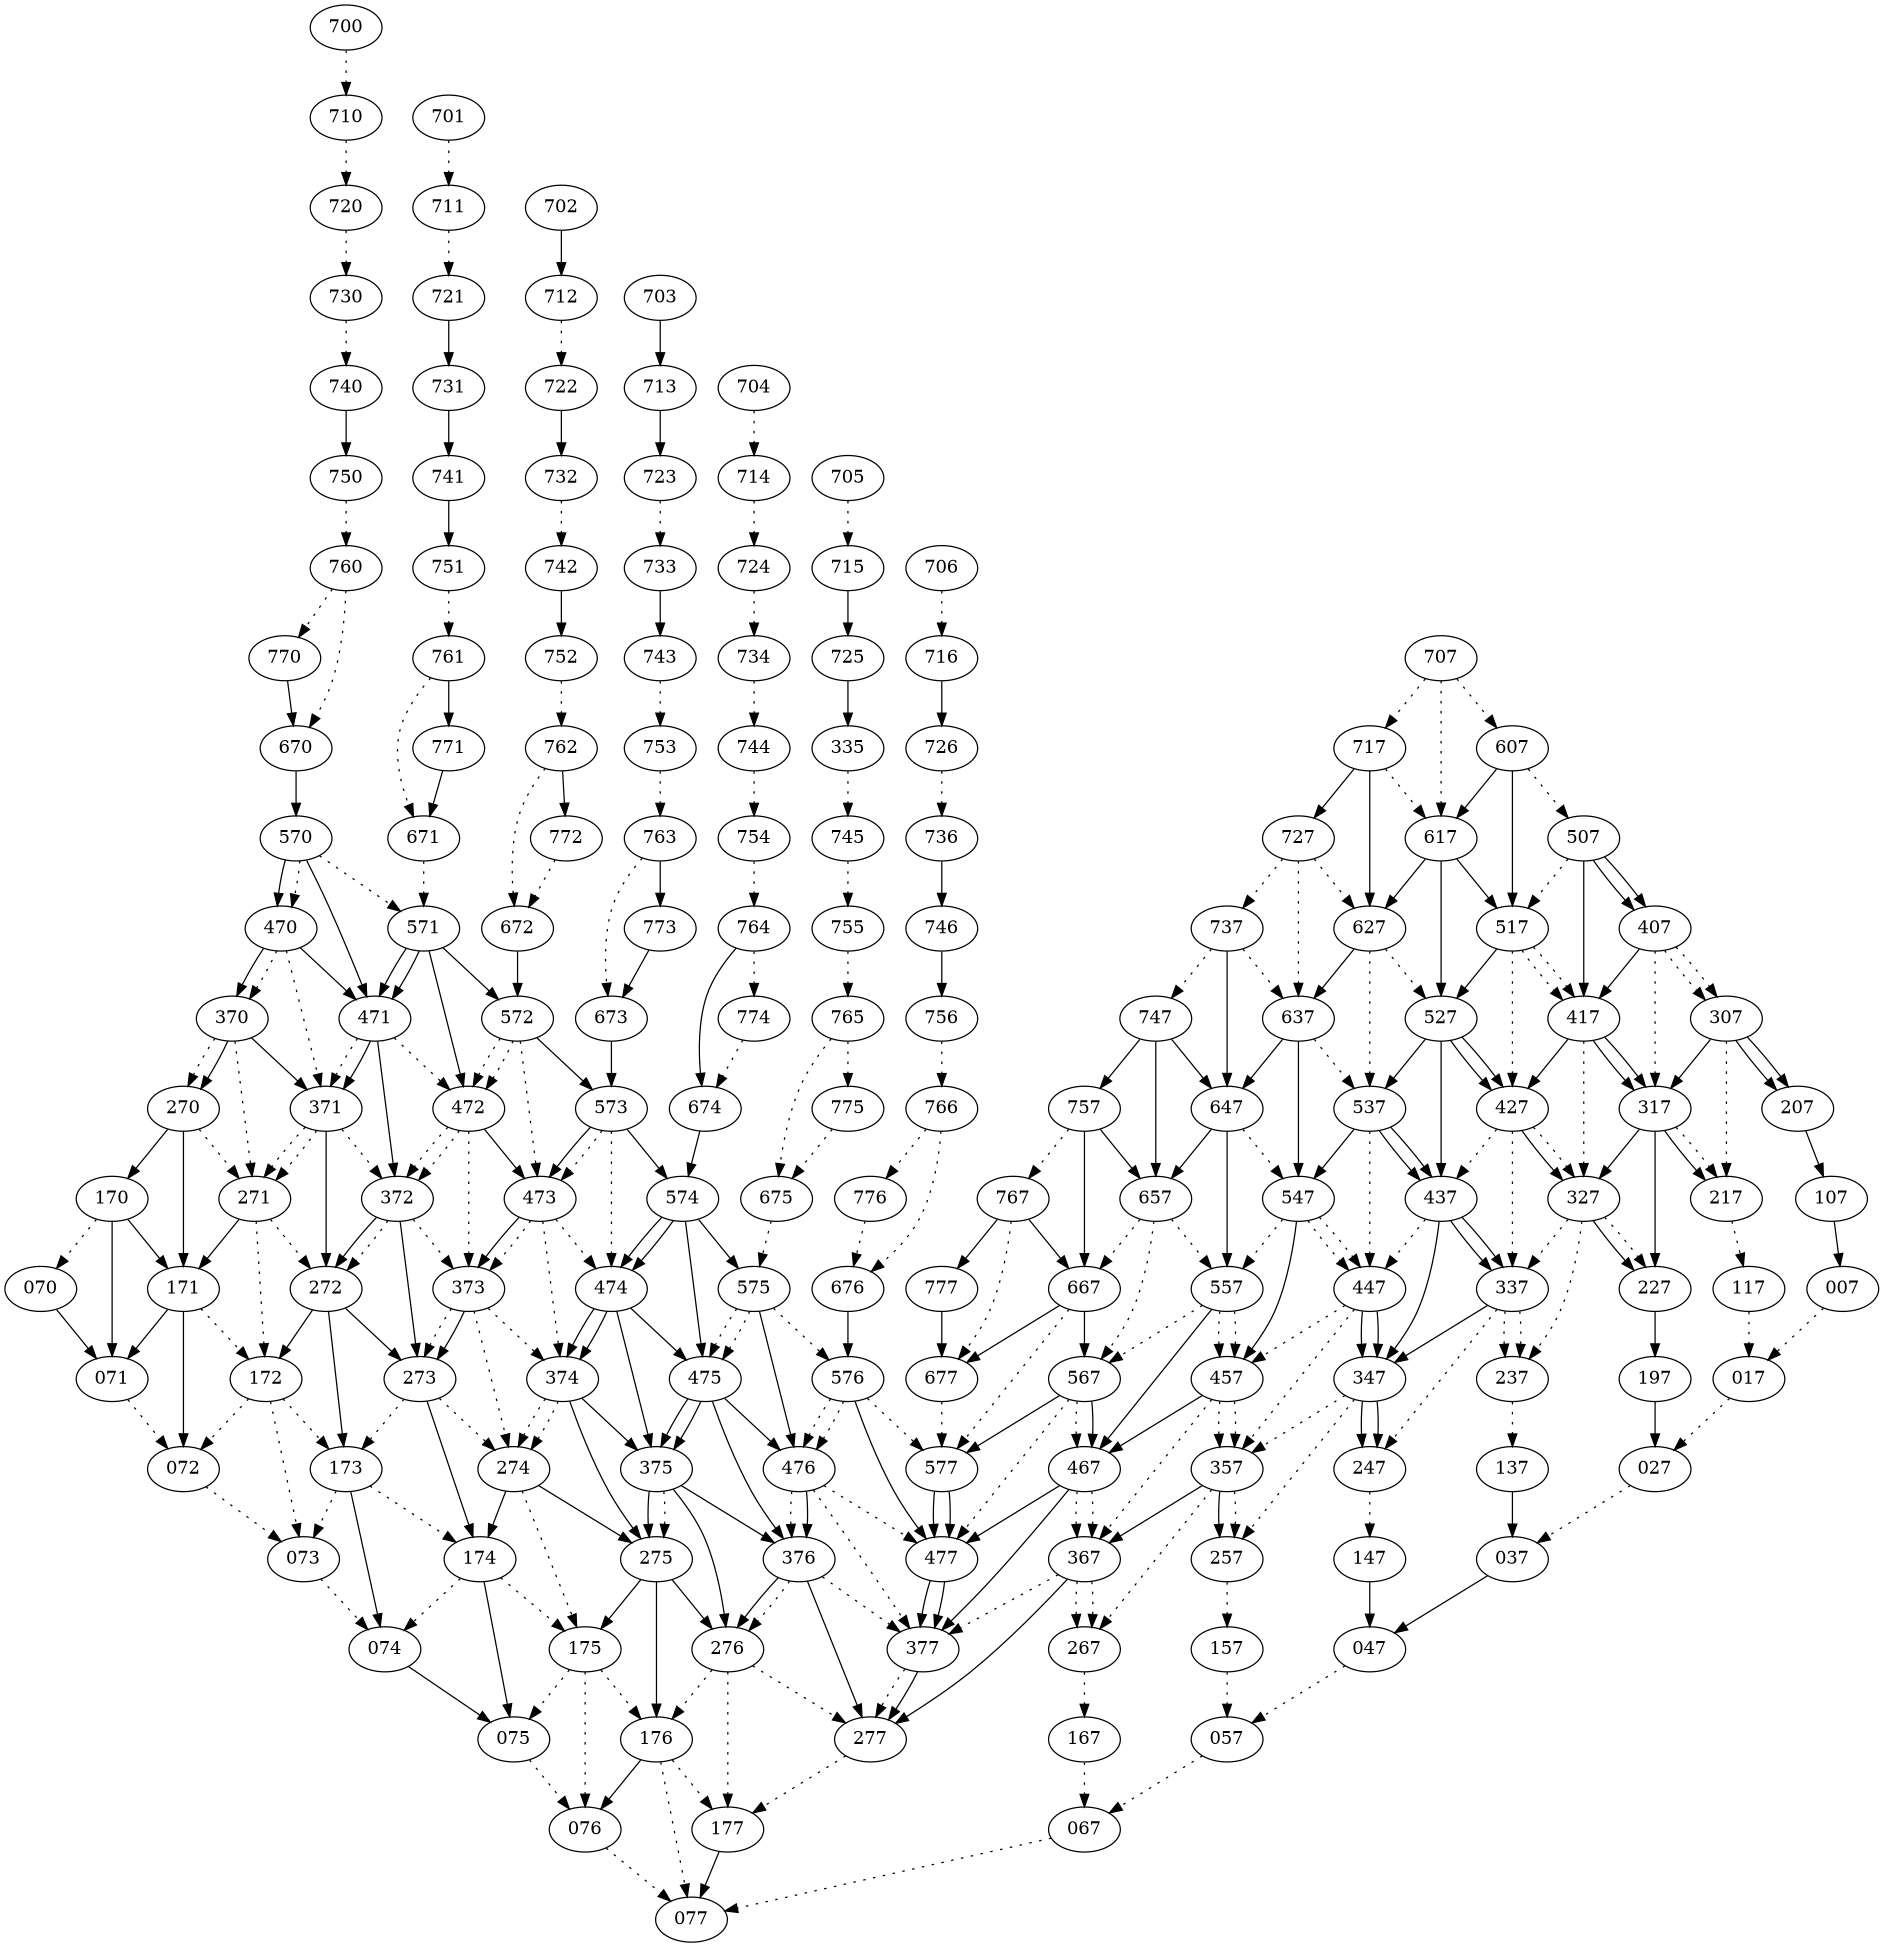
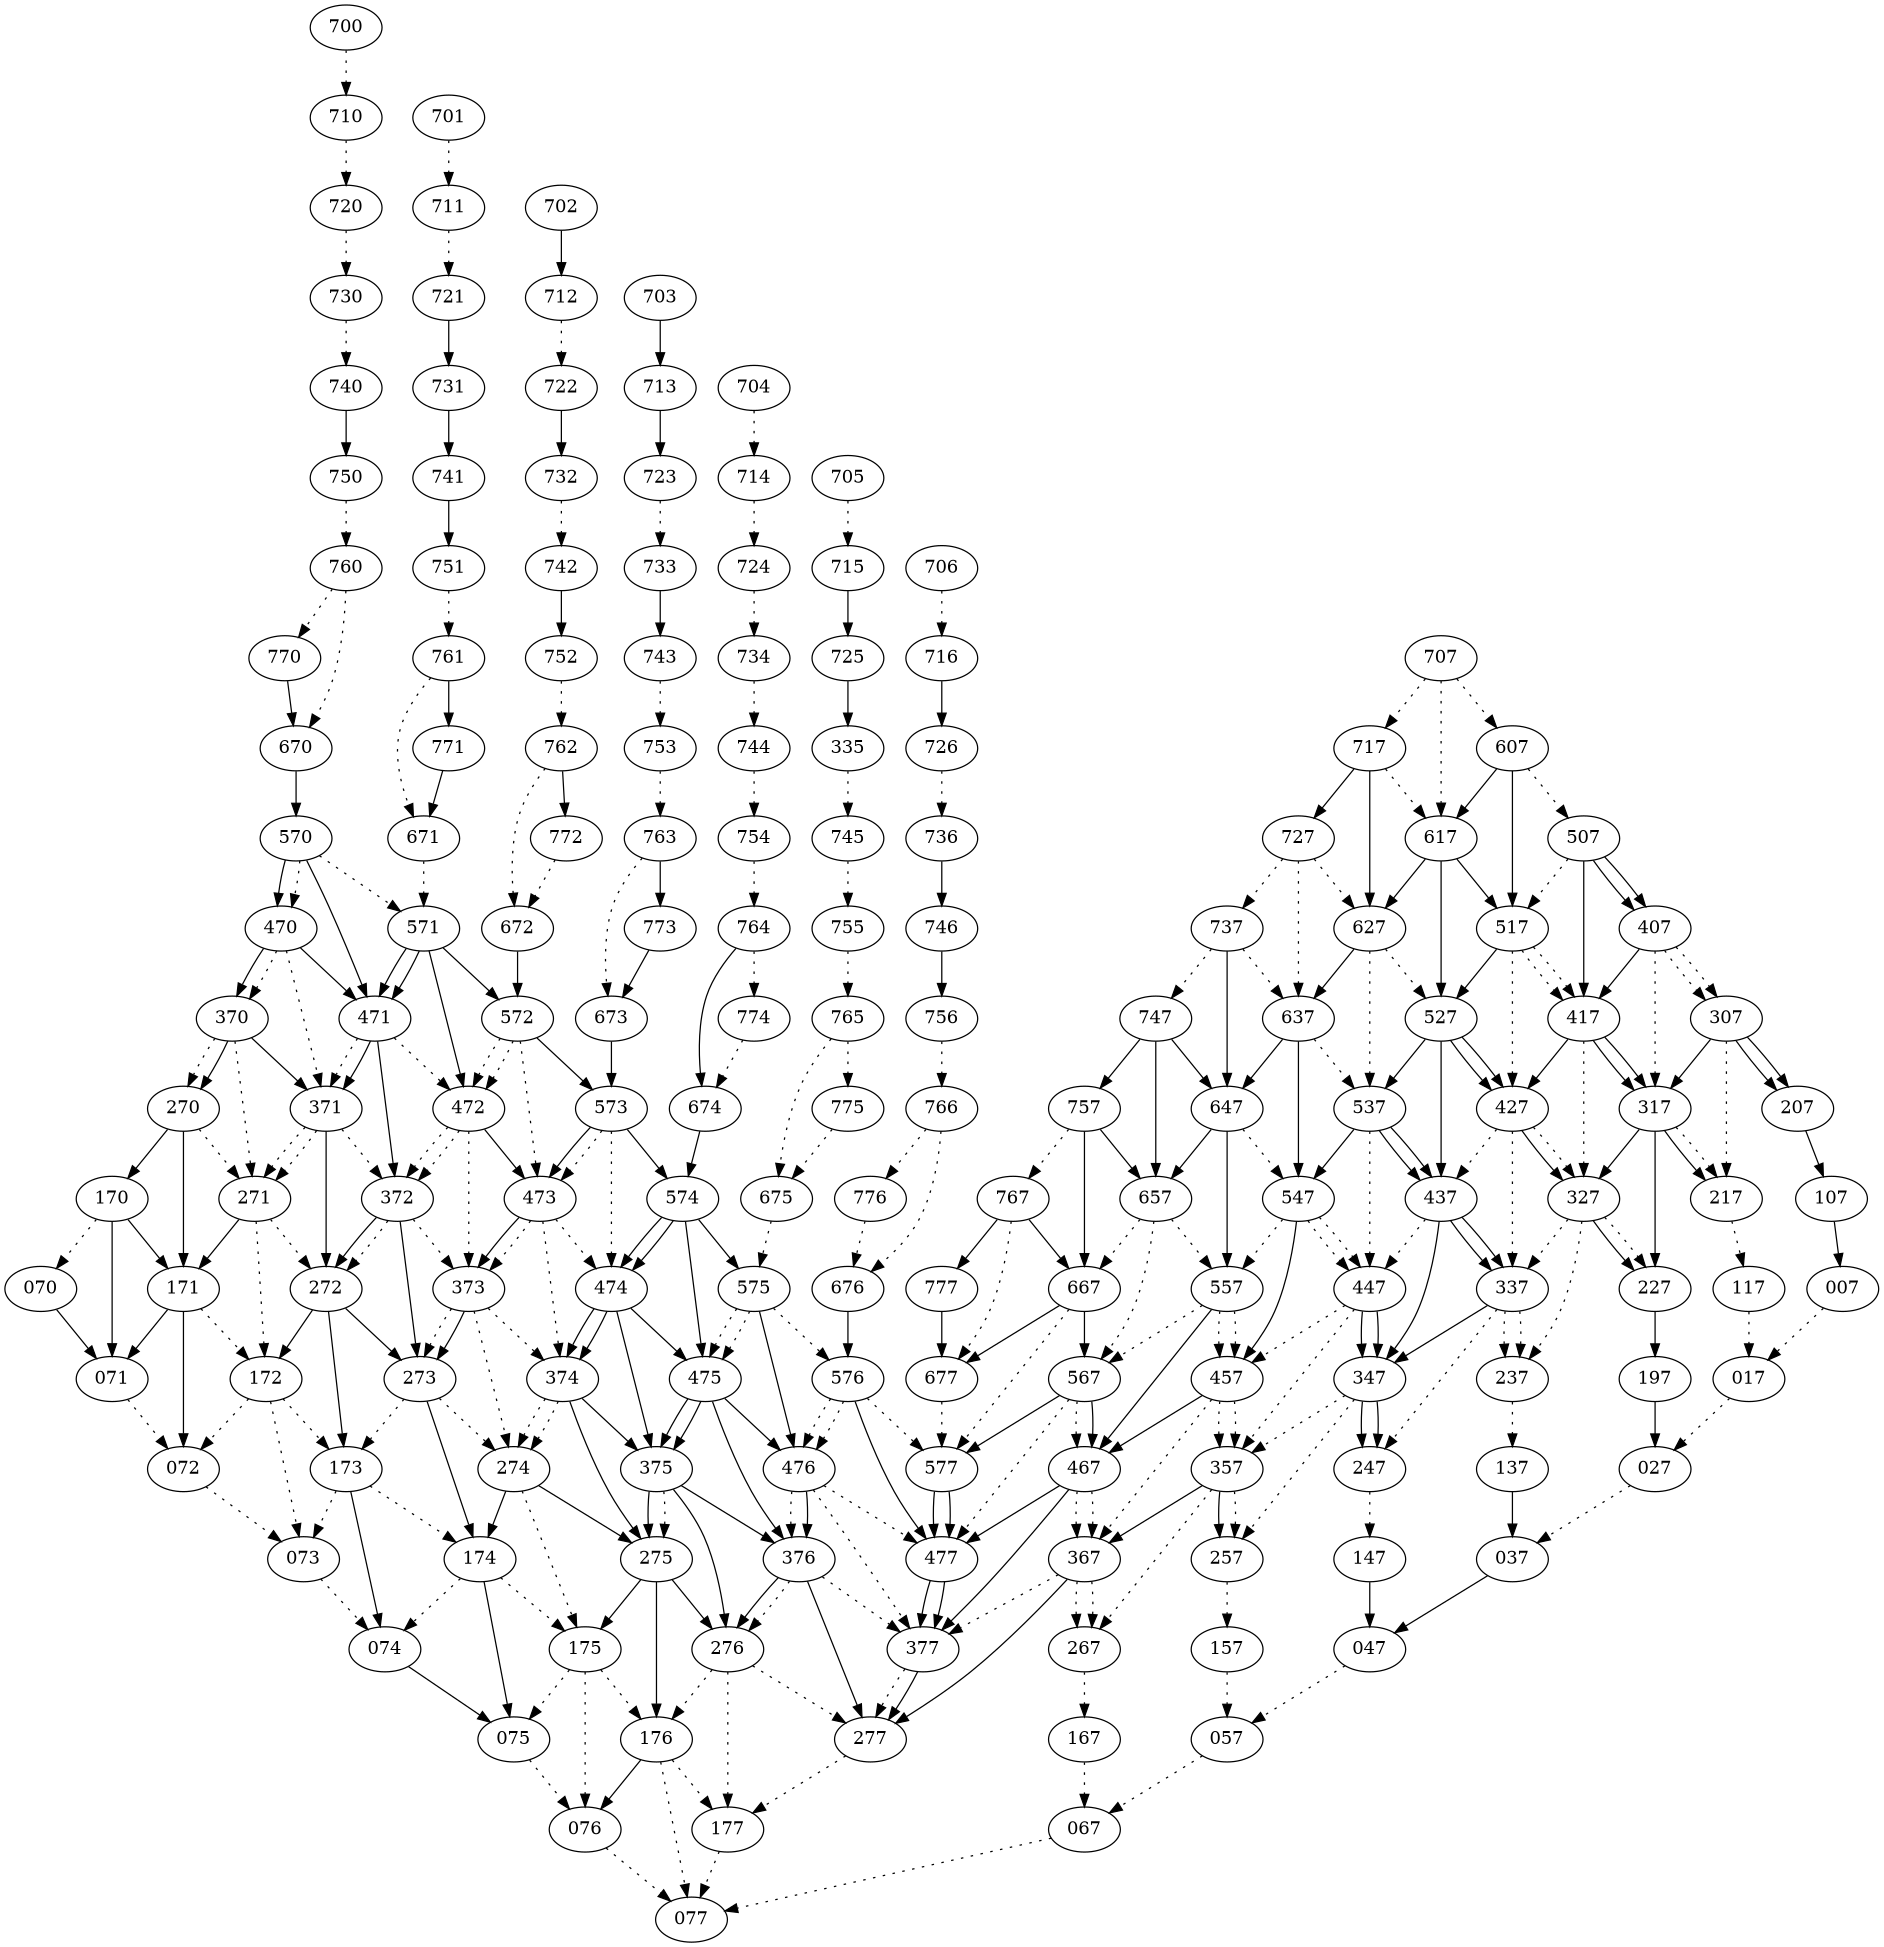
edge "177" -> "077": style solid -> dotted
